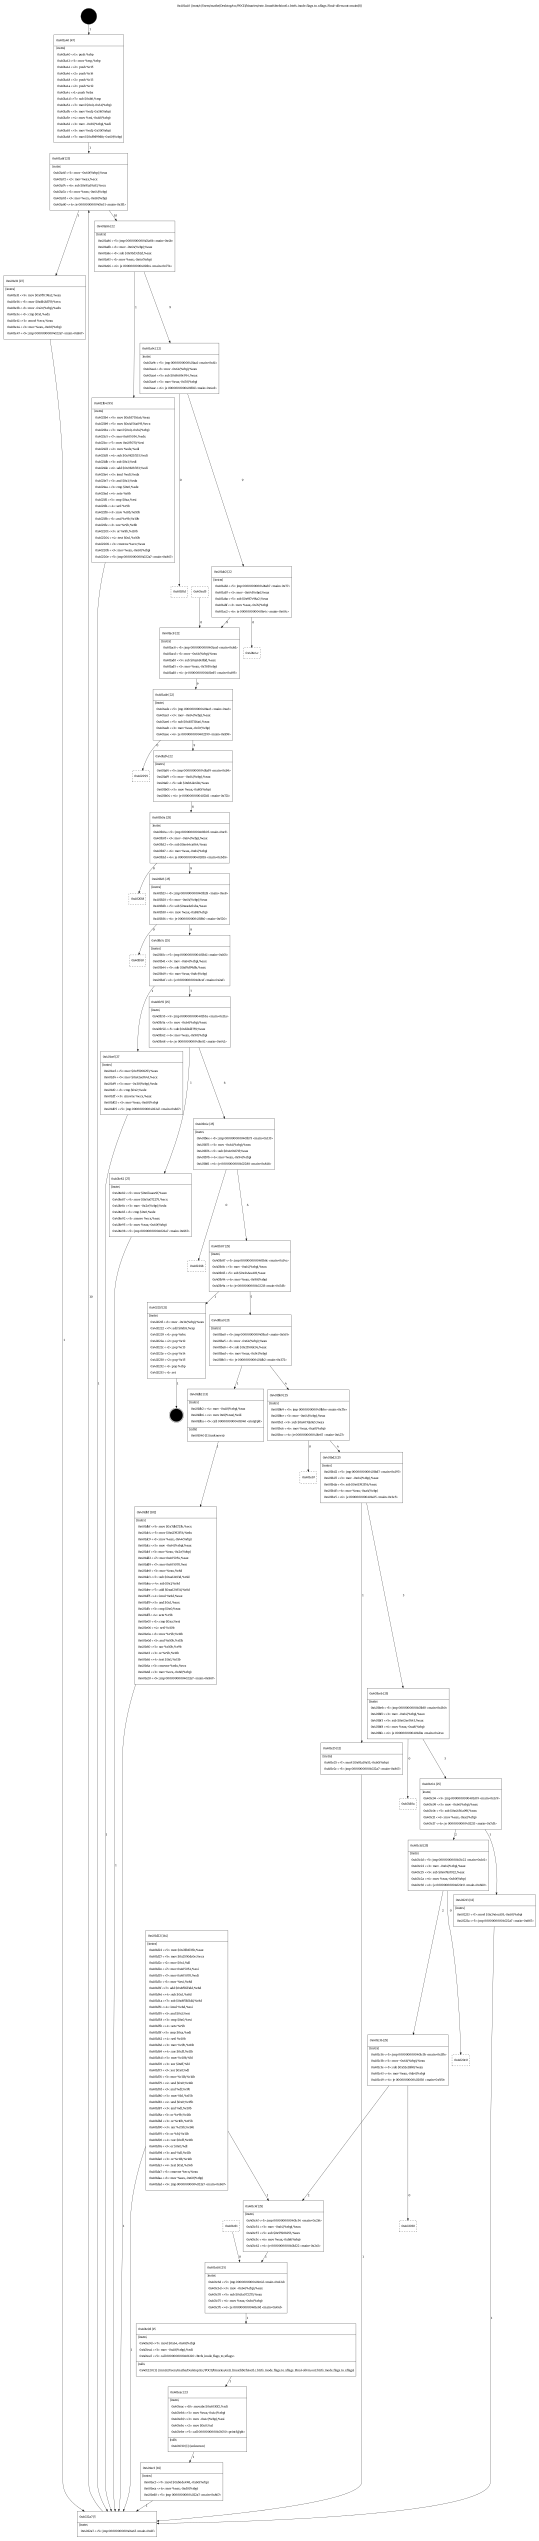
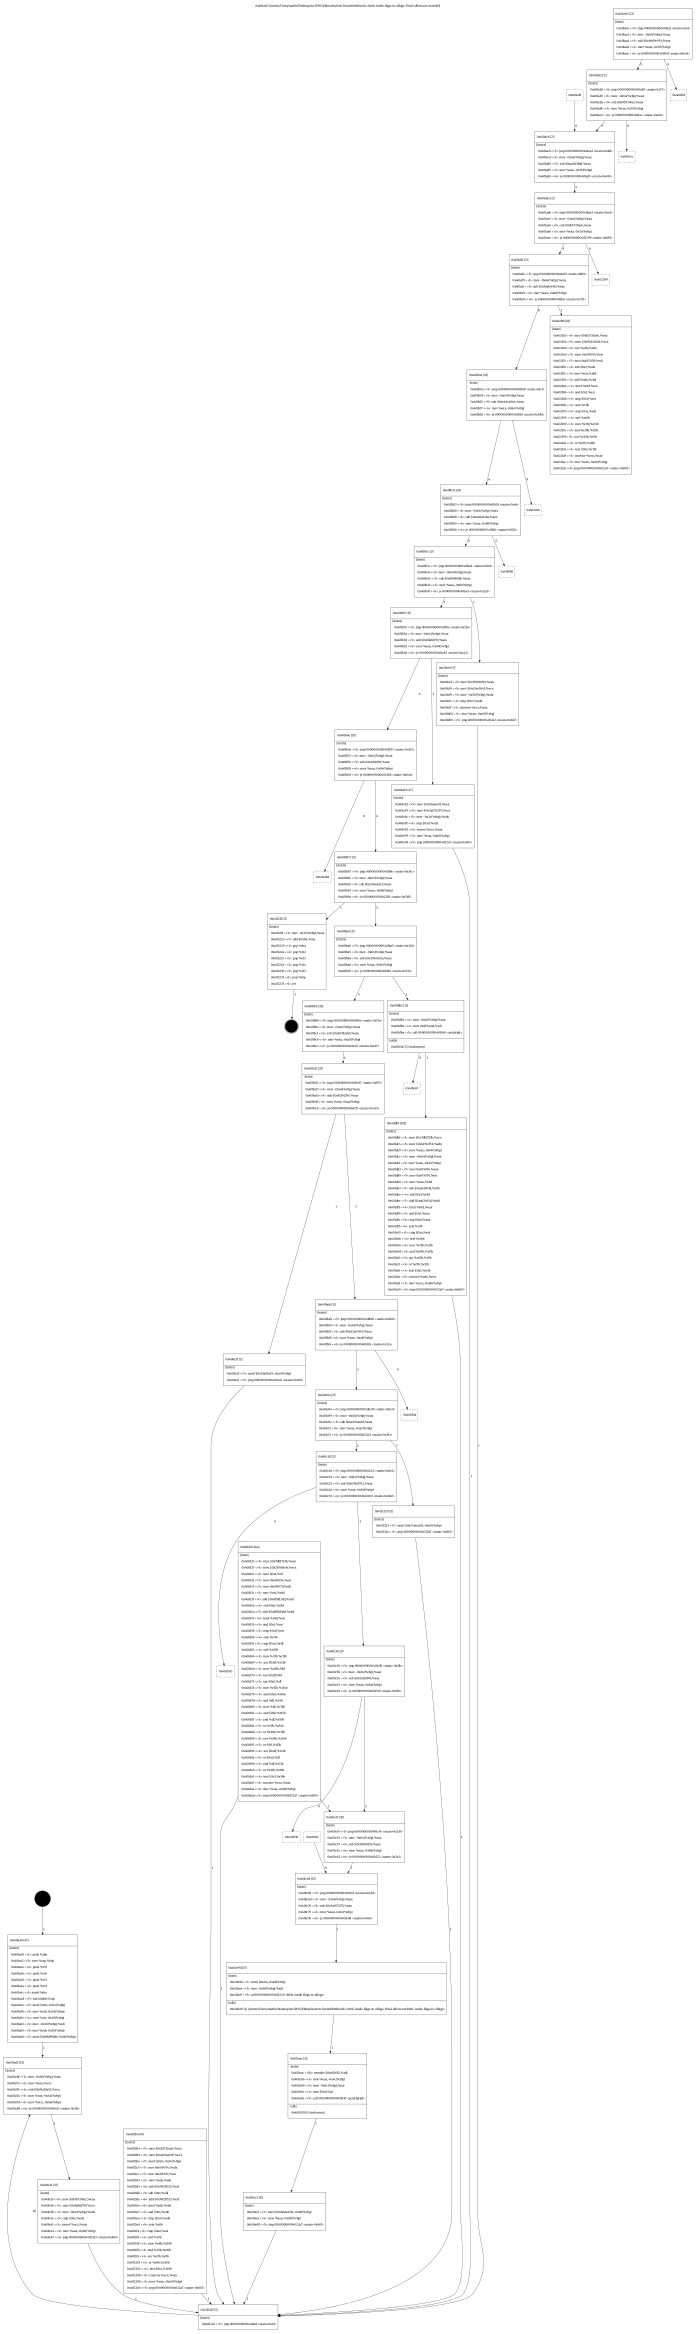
node "0x401a86 [22]": removed
node "0x402161 [83]": added
edge "0x401bb9 [25]" -> "0x401e67": now "0x401db2 [13]" -> "0x401e67"
